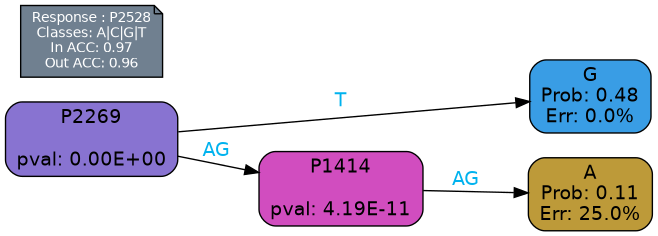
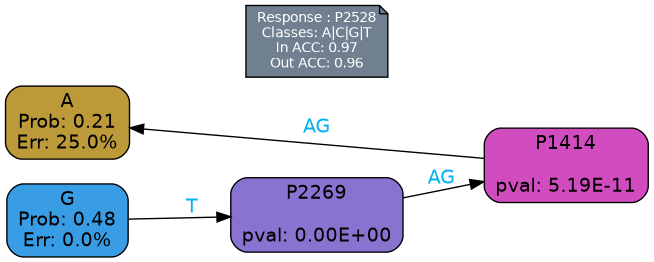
edge "P2269 pval: 0.00E+00" -> "G Prob: 0.48 Err: 0.0%": reversed
node "P1414 pval: 4.19E-11": label "P1414 pval: 4.19E-11" -> "P1414 pval: 5.19E-11"
node "A Prob: 0.11 Err: 25.0%": label "A Prob: 0.11 Err: 25.0%" -> "A Prob: 0.21 Err: 25.0%"
